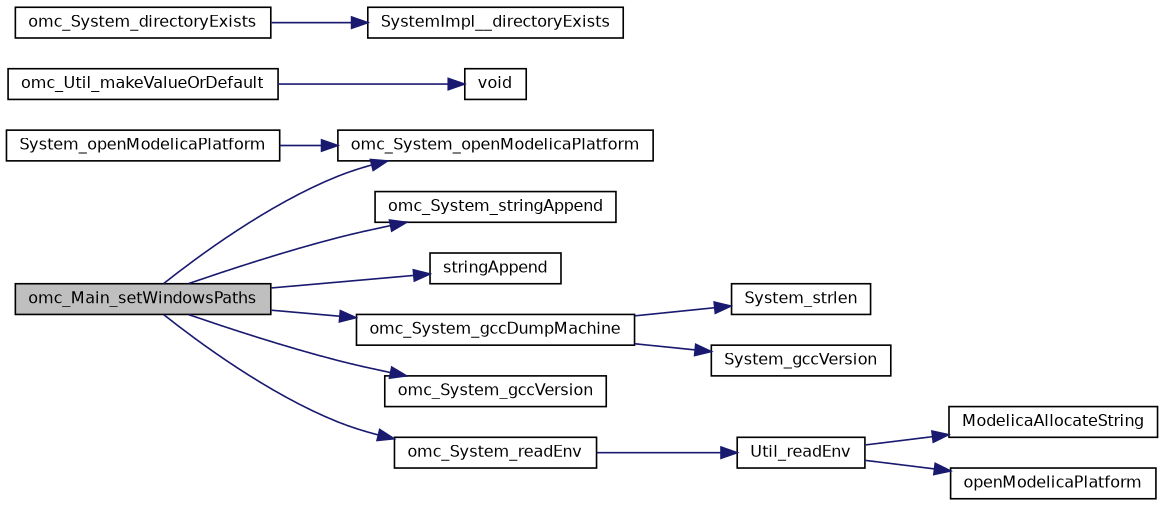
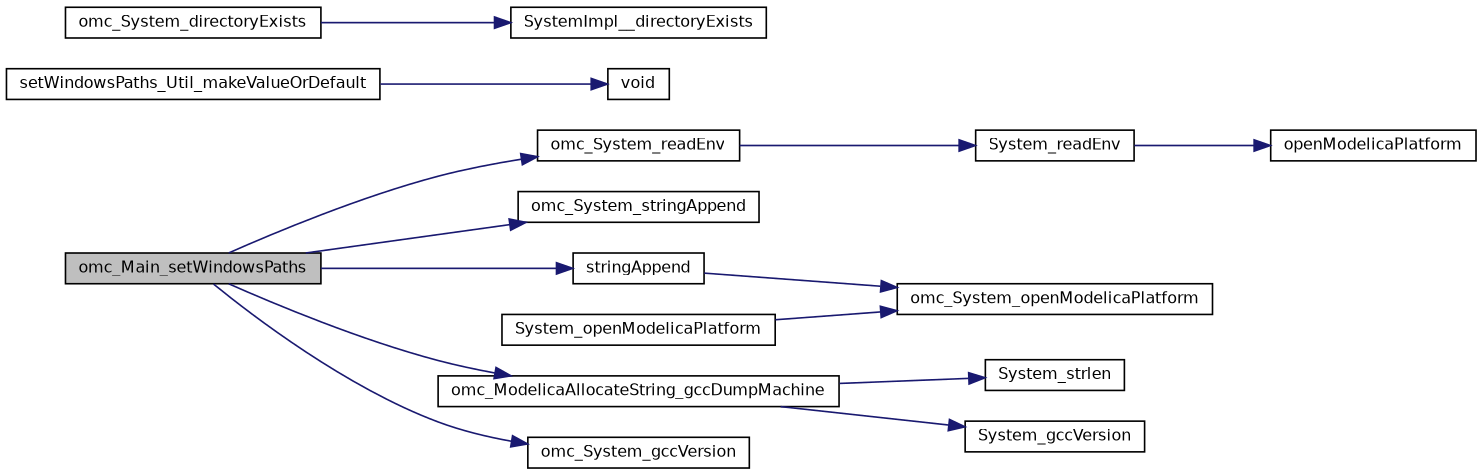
node "omc_Util_makeValueOrDefault": label "omc_Util_makeValueOrDefault" -> "setWindowsPaths_Util_makeValueOrDefault"
edge "omc_Main_setWindowsPaths" -> "omc_System_openModelicaPlatform": now "stringAppend" -> "omc_System_openModelicaPlatform"
node "omc_System_gccDumpMachine": label "omc_System_gccDumpMachine" -> "omc_ModelicaAllocateString_gccDumpMachine"
node "ModelicaAllocateString": removed
node "Util_readEnv": label "Util_readEnv" -> "System_readEnv"
